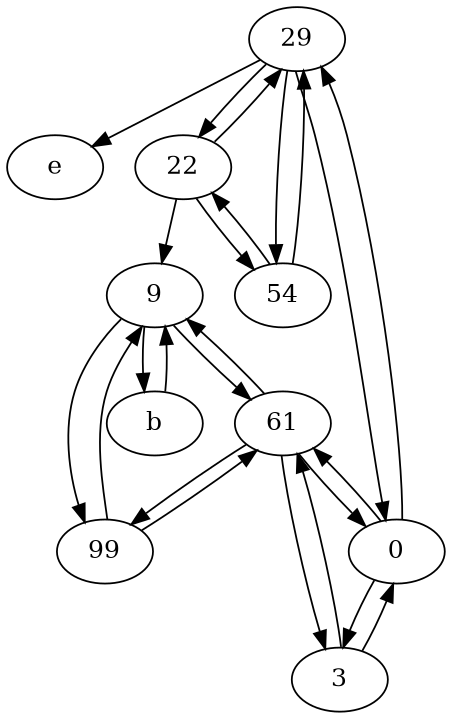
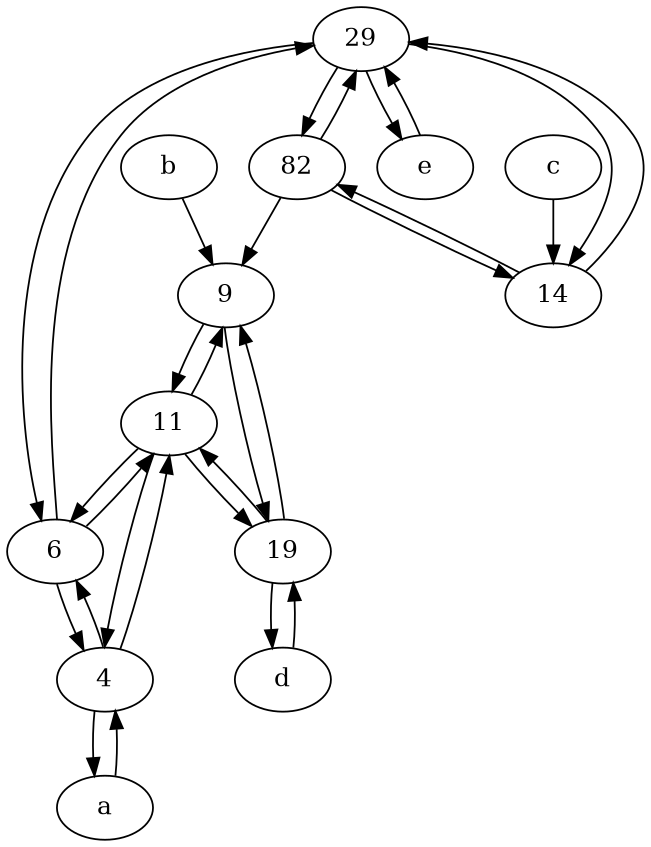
edge "e" -> "29": added
node "22": label "22" -> "82"
node "c": added
node "54": label "54" -> "14"
edge "9" -> "b": removed
node "61": label "61" -> "11"
node "99": label "99" -> "19"
node "0": label "0" -> "6"
node "d": added
node "3": label "3" -> "4"
node "a": added
